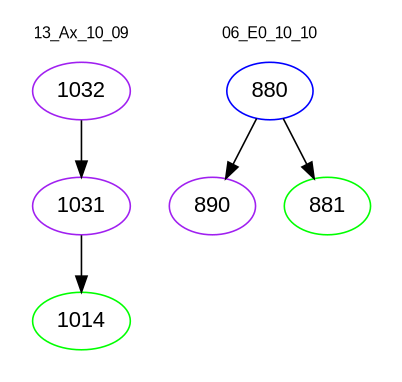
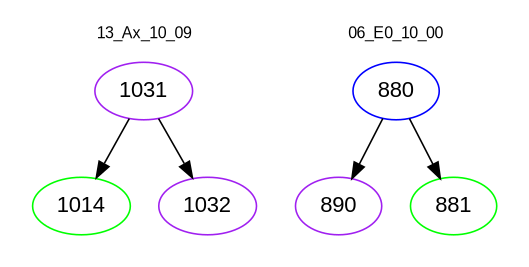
cluster "06_E0_10_10": label "06_E0_10_10" -> "06_E0_10_00"
edge "1032" -> "1031": reversed
